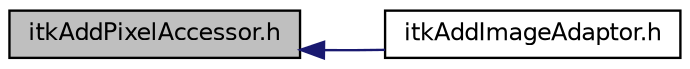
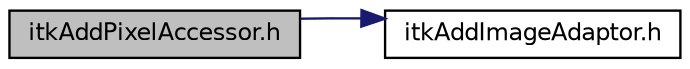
edge "itkAddImageAdaptor.h" -> "itkAddPixelAccessor.h": reversed
